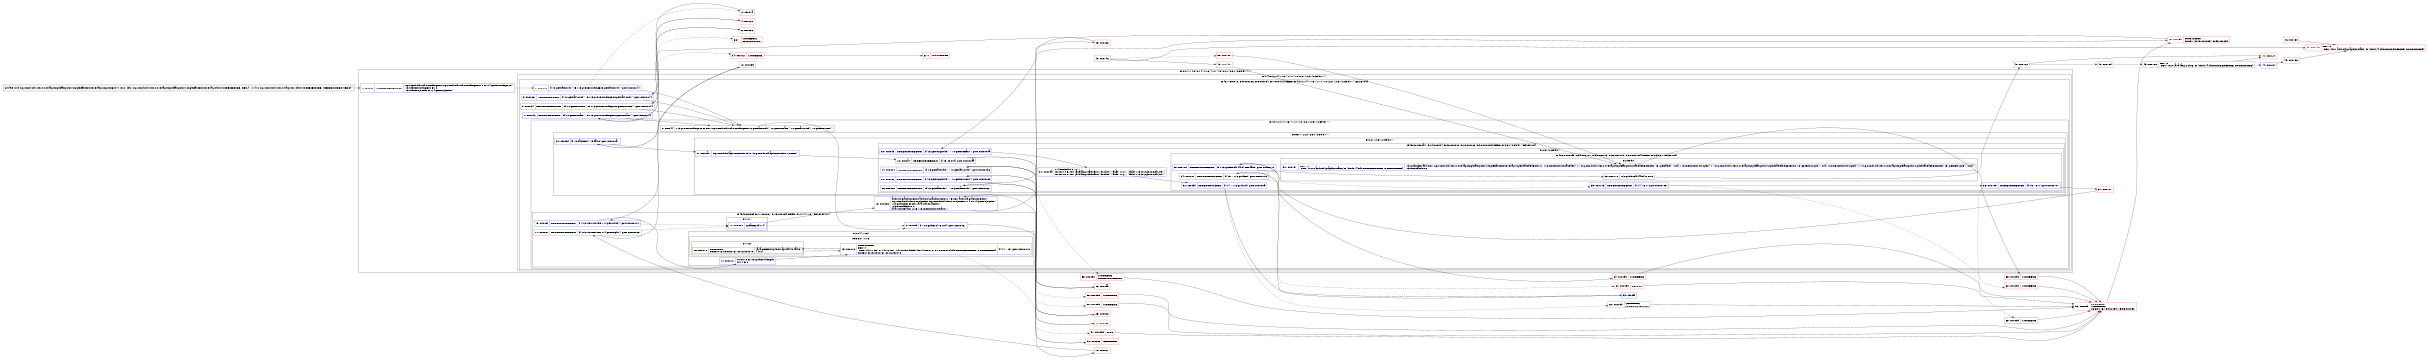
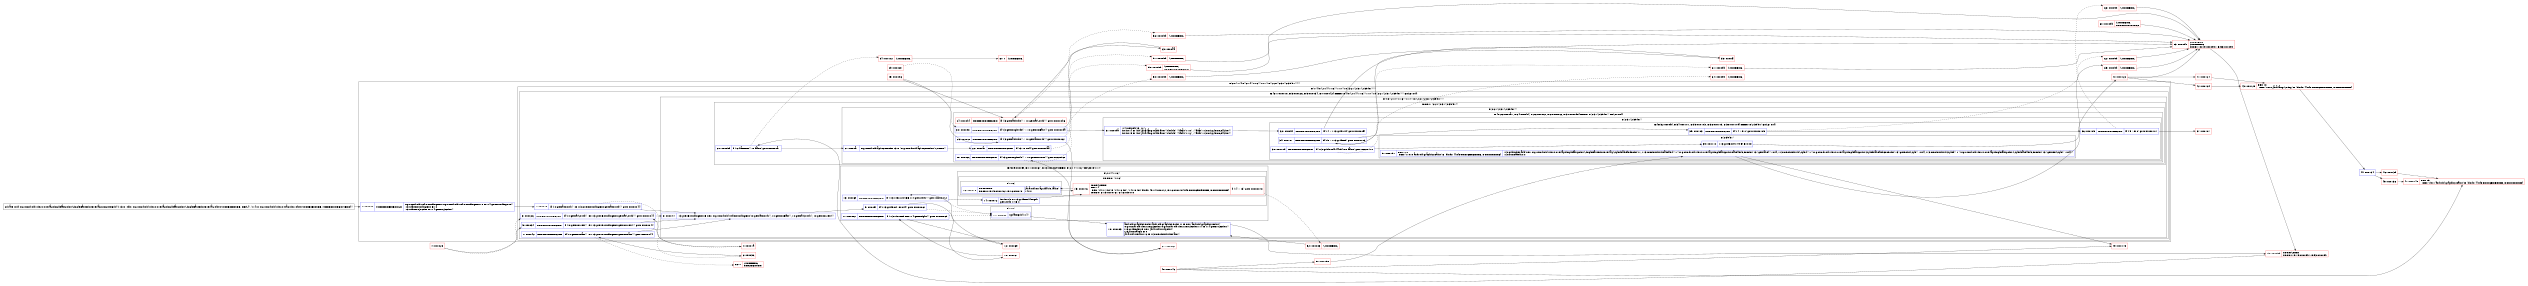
edge "3: 0x0026" -> "4: 0x0028": reversed
node "67: ?": text "IMMUTABLE" -> "SYNTHETIC"
edge "48: 0x0146" -> "50: 0x0150": style dashed -> solid
edge "43: 0x012e" -> "41: 0x0124": reversed
edge "29: 0x00ce" -> "30: 0x00d8": style solid -> dashed
node "3: 0x0026": text "MTH_TO_REGION" -> "ADDED_TO_REGION"
node "7: 0x0042": text "ADDED_TO_DONT" -> "ADDED_TO_REGION"
edge "49: 0x0148" -> "51: 0x0151": reversed
node "24: 0x00b4": color blue -> red
edge "44: 0x0134" -> "46: 0x013f": added
edge "28: 0x00cc" -> "29: 0x00ce": removed
node "32: 0x00fd": text "ADDED_TO_START" -> "ADDED_TO_REGION"
edge "34: 0x0101" -> "35: 0x0103": style dashed -> solid
edge "22: 0x00a7" -> "23: 0x00aa": now "30: 0x00d8" -> "23: 0x00aa"
edge "17: 0x0080" -> "9: 0x005f": reversed
node "11: 0x0067": color red -> blue
edge "24: 0x00b4" -> "25: 0x00b6": reversed
edge "37: 0x0107" -> "38: 0x010d": removed
edge "26: 0x00c0" -> "27: 0x00c2": style dashed -> solid
edge "64: 0x009b" -> "53: 0x009b": now "40: 0x0122" -> "53: 0x009b"
node "16: 0x0078": text "java.getTextStyle.Arrays.fill(r5, false)" -> "java.util.Arrays.fill(r5, false)"
node "15: 0x0076": color blue -> red
node "14: 0x0072": text "int r4 = 0" -> "getWidth r4 = 0"
edge "38: 0x010d" -> "64: 0x009b": style solid -> dashed
node "61: 0x009b": text "RETURN" -> "SYNTHETIC"
node "33: 0x00ff": color blue -> red
edge "32: 0x00fd" -> "60: 0x009b": removed
node "63: 0x009b": color blue -> red
node "57: 0x009b": text "TYPE" -> "SYNTHETIC"
node "52: 0x0083": text "GENERATE" -> "SYNTHETIC"
